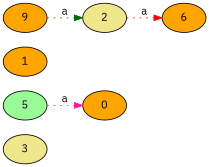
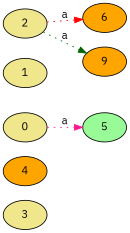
edge "9" -> "2": reversed
node "1": fillcolor orange -> khaki
edge "5" -> "0": reversed
node "0": fillcolor orange -> khaki
node "4": added
